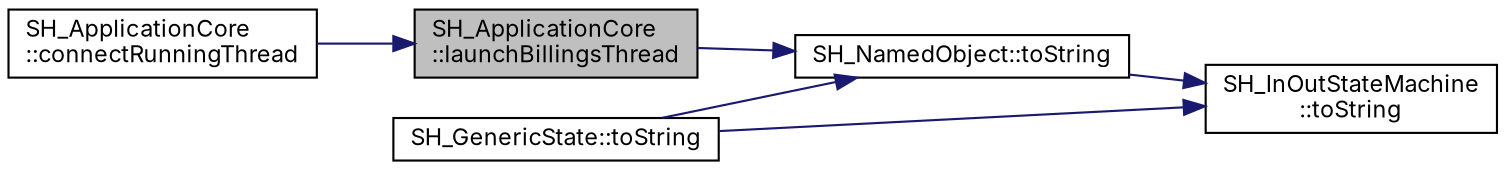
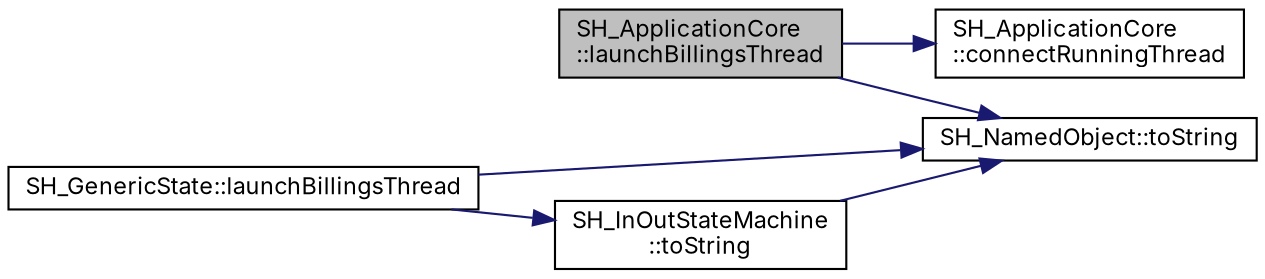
edge "SH_ApplicationCore ::connectRunningThread" -> "SH_ApplicationCore ::launchBillingsThread": reversed
edge "SH_NamedObject::toString" -> "SH_InOutStateMachine ::toString": reversed
node "SH_GenericState::toString": label "SH_GenericState::toString" -> "SH_GenericState::launchBillingsThread"
